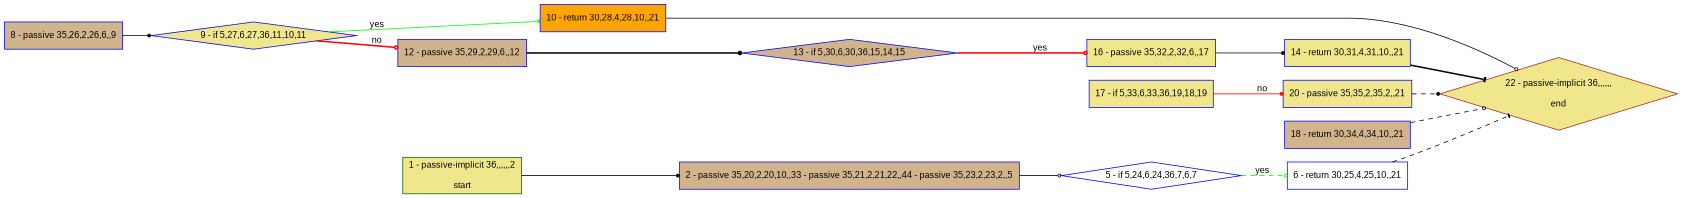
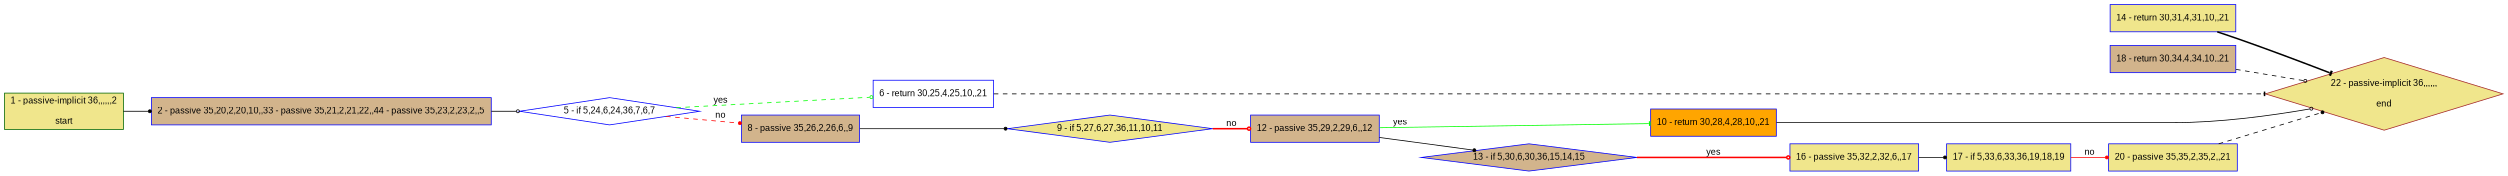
edge "9 - if 5,27,6,27,36,11,10,11" -> "10 - return 30,28,4,28,10,,21": now "12 - passive 35,29,2,29,6,,12" -> "10 - return 30,28,4,28,10,,21"
edge "12 - passive 35,29,2,29,6,,12" -> "13 - if 5,30,6,30,36,15,14,15": style bold -> solid
edge "16 - passive 35,32,2,32,6,,17" -> "14 - return 30,31,4,31,10,,21": now "16 - passive 35,32,2,32,6,,17" -> "17 - if 5,33,6,33,36,19,18,19"
edge "5 - if 5,24,6,24,36,7,6,7" -> "8 - passive 35,26,2,26,6,,9": added, label "no"
